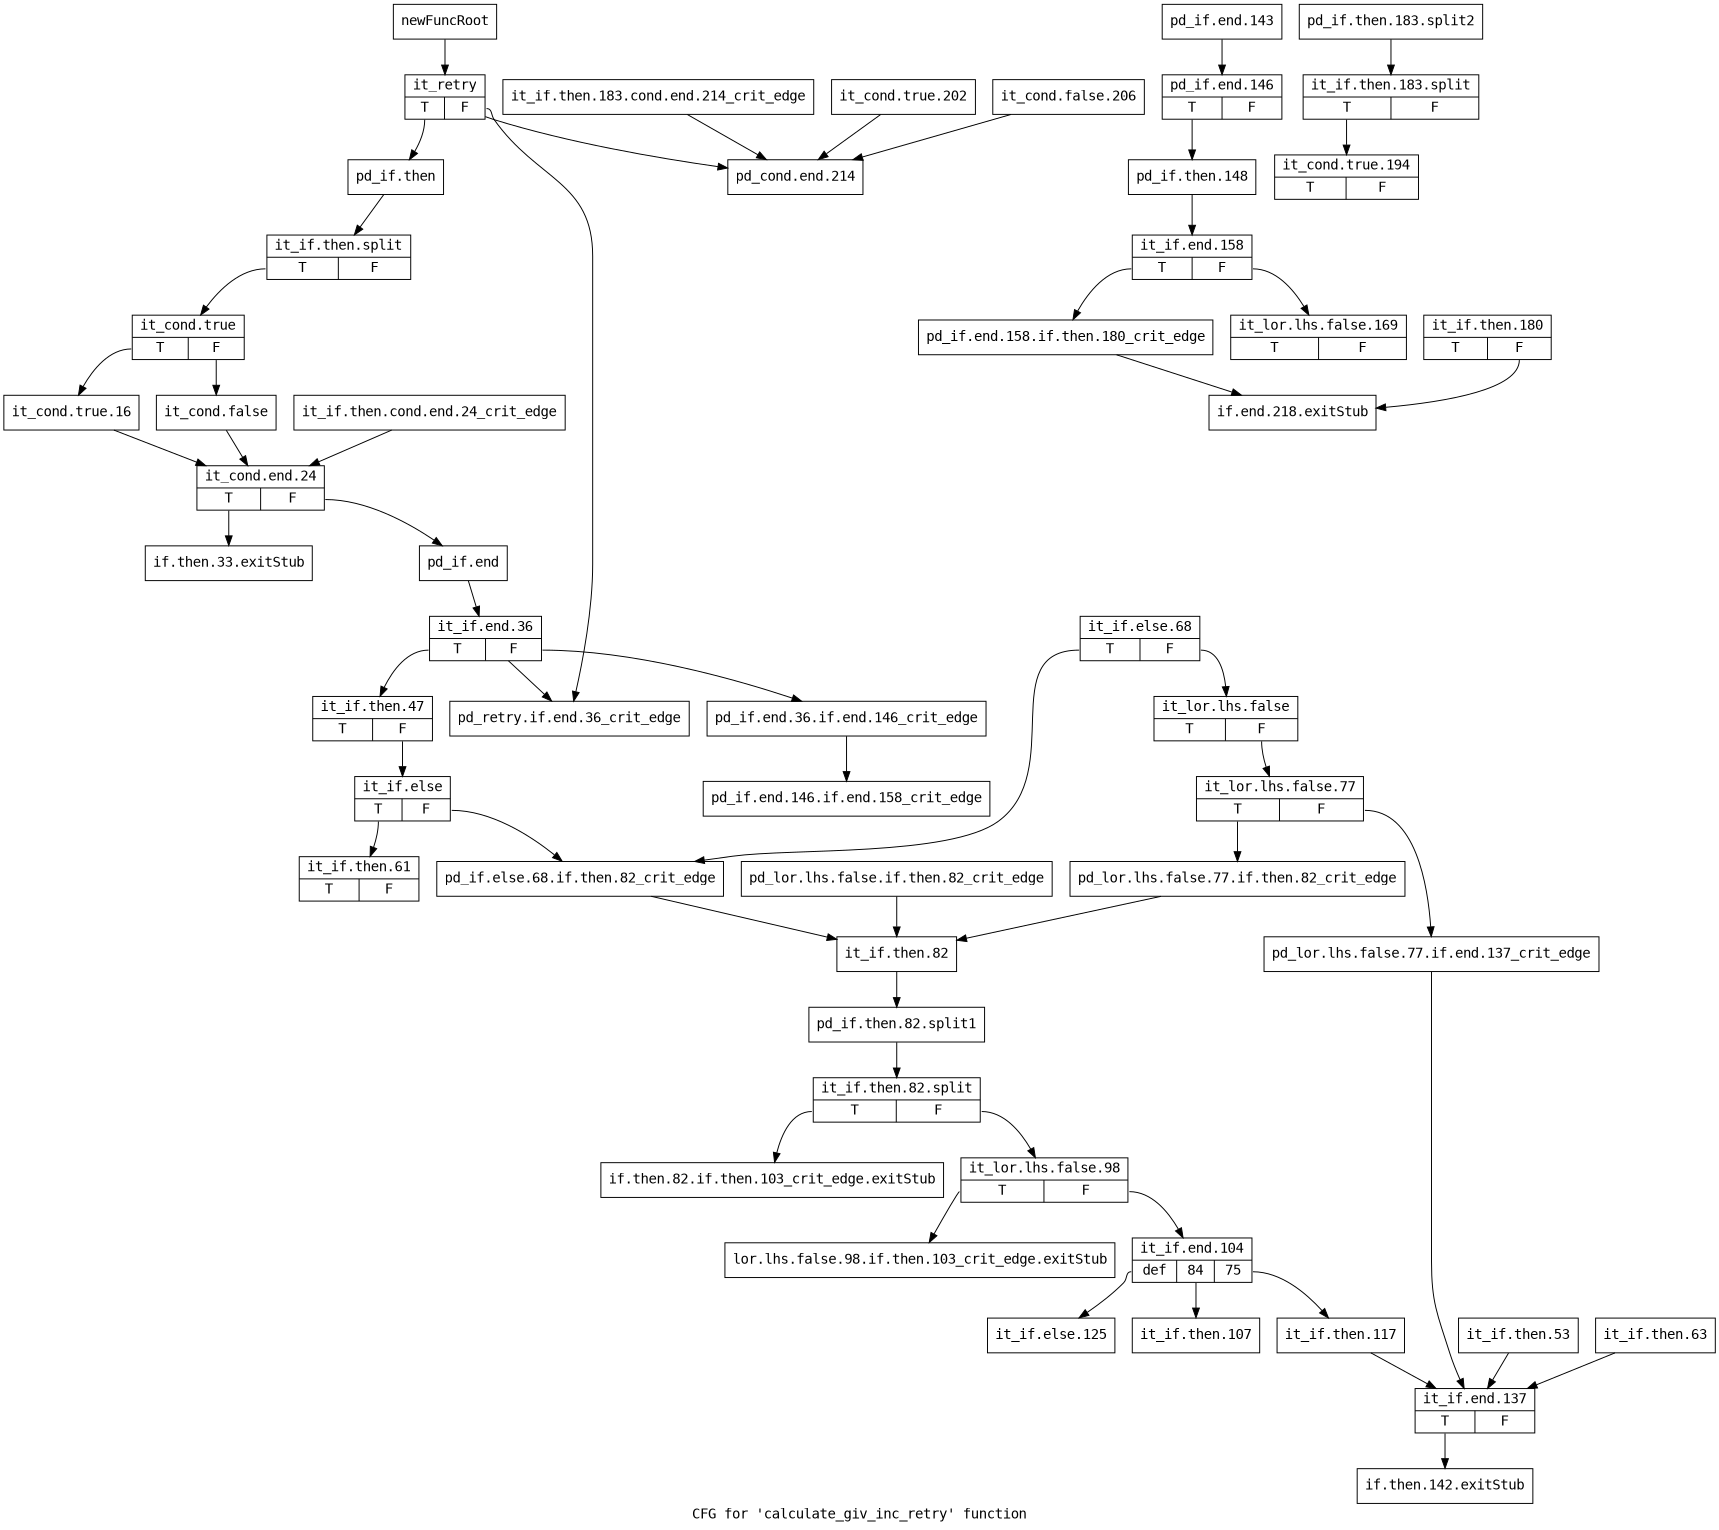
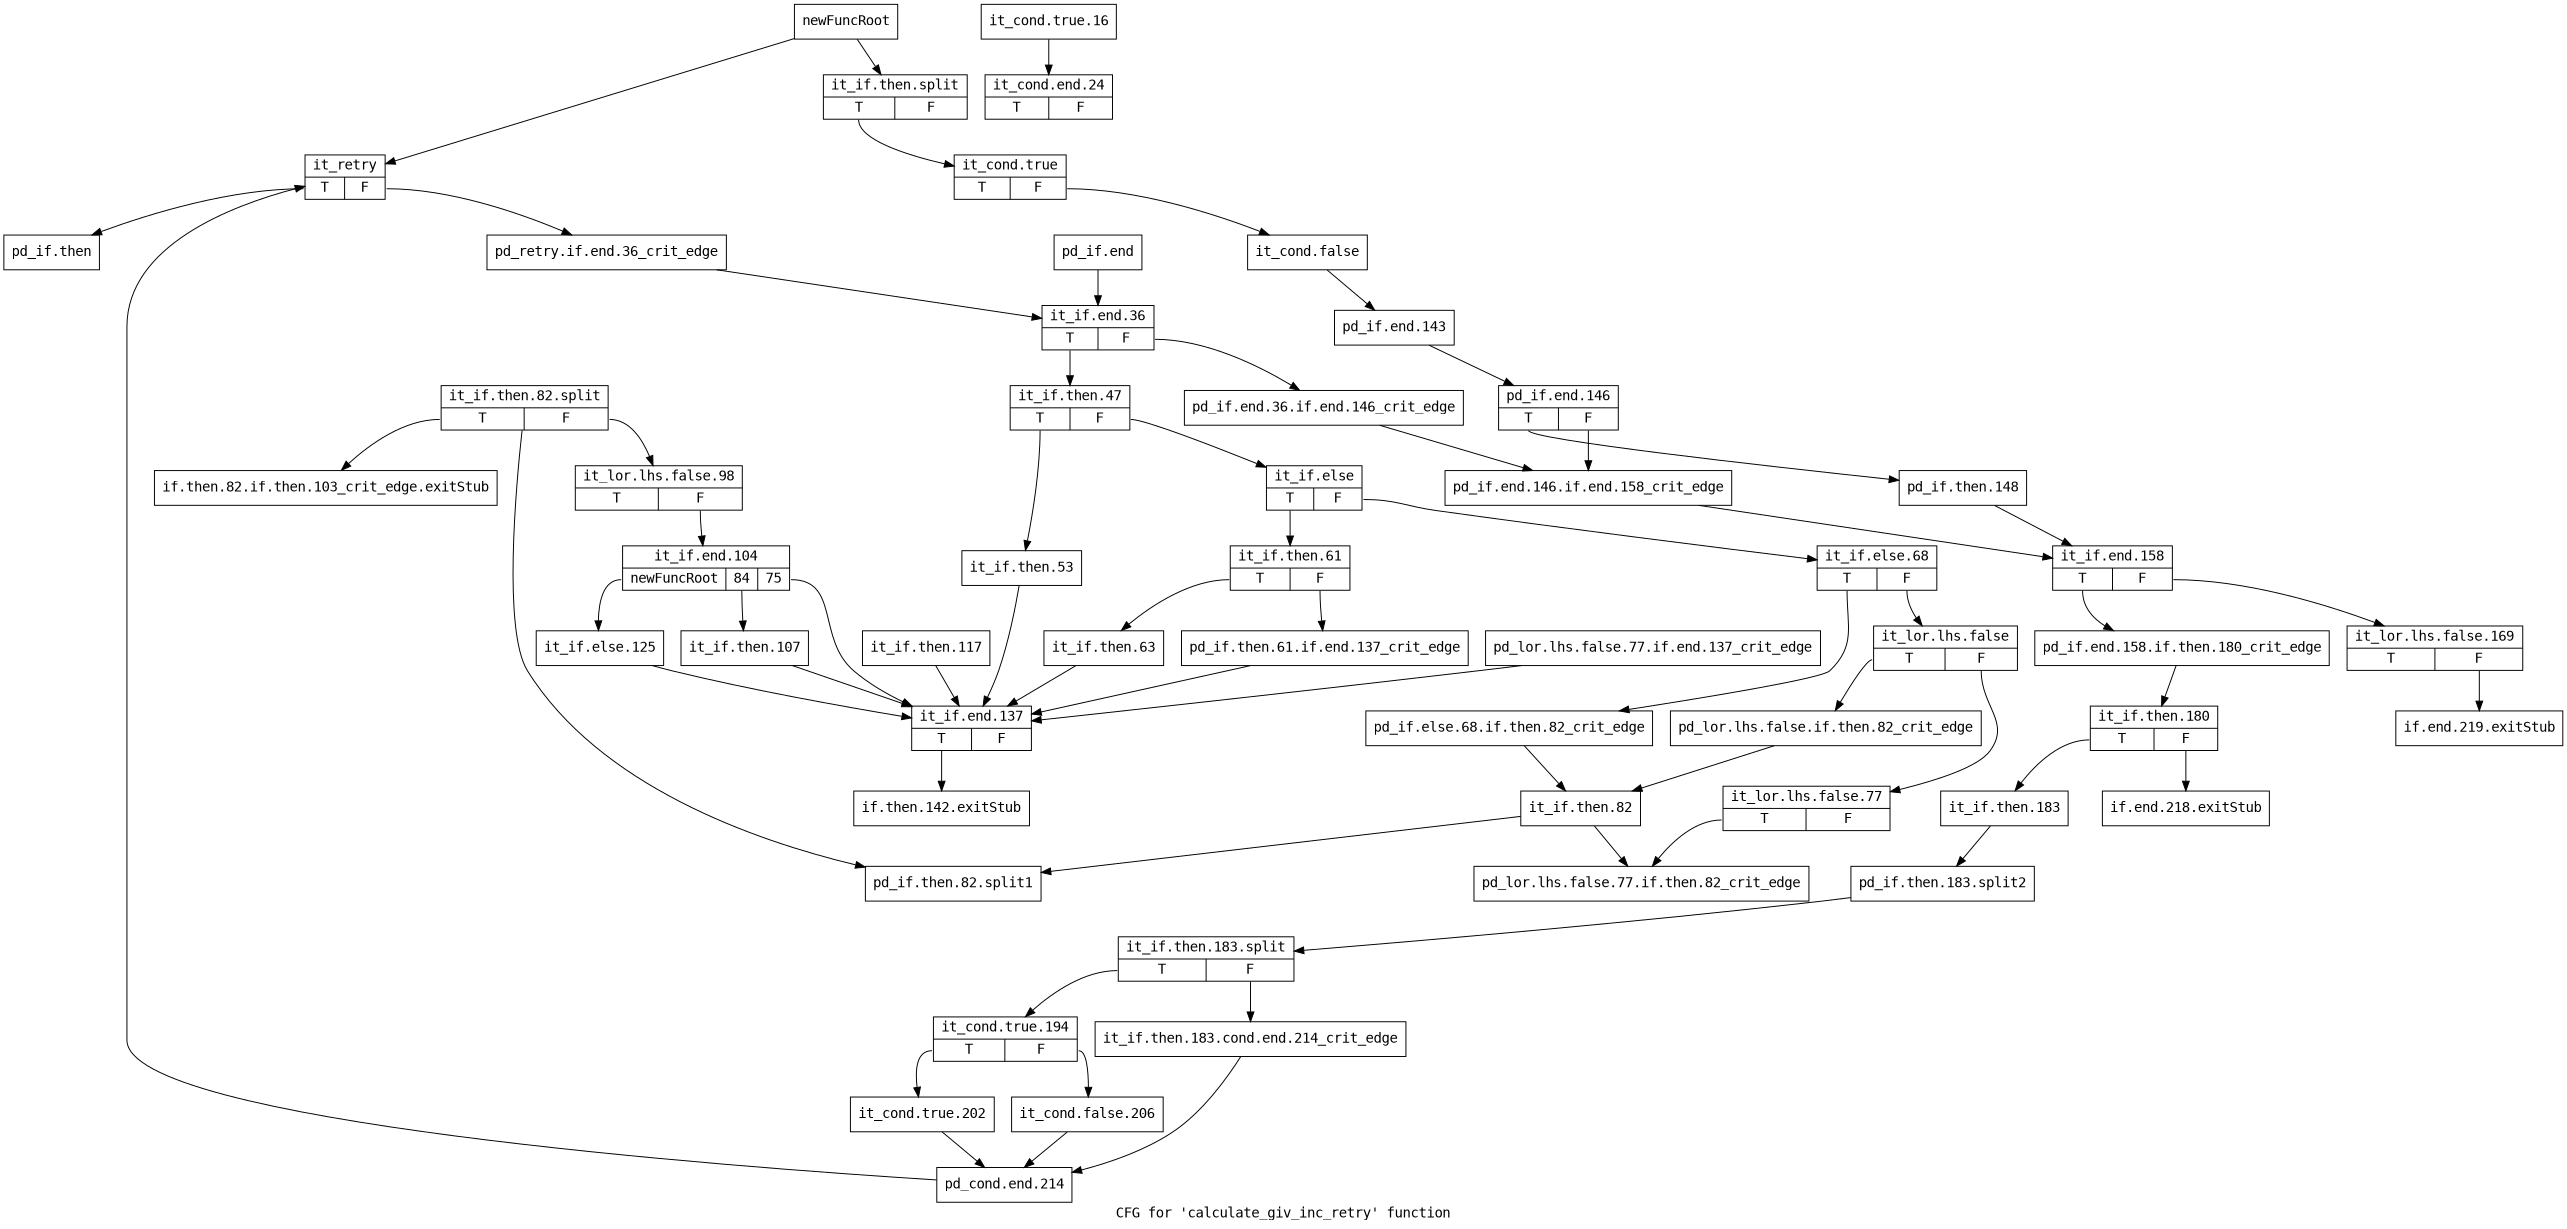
edge "it_retry" -> "pd_cond.end.214": reversed
edge "pd_if.then" -> "it_if.then.split": now "newFuncRoot" -> "it_if.then.split"
edge "it_cond.true" -> "it_cond.true.16": removed
edge "pd_if.end.158.if.then.180_crit_edge" -> "if.end.218.exitStub": now "pd_if.end.158.if.then.180_crit_edge" -> "it_if.then.180"
node "it_if.then.cond.end.24_crit_edge": removed
edge "it_cond.false" -> "it_cond.end.24": now "it_cond.false" -> "pd_if.end.143"
edge "pd_if.end.146" -> "pd_if.end.146.if.end.158_crit_edge": added
edge "it_if.then.47" -> "it_if.then.53": added
edge "it_cond.end.24" -> "pd_if.end": removed
edge "pd_if.end.146.if.end.158_crit_edge" -> "it_if.end.158": added
node "if.then.33.exitStub": removed
edge "it_if.then.61" -> "it_if.then.63": added
node "pd_if.then.61.if.end.137_crit_edge": added
edge "it_if.end.36" -> "pd_retry.if.end.36_crit_edge": reversed
edge "it_lor.lhs.false" -> "pd_lor.lhs.false.if.then.82_crit_edge": added
edge "it_if.then.107" -> "it_if.end.137": added
edge "it_if.else.125" -> "it_if.end.137": added
node "if.end.219.exitStub": added
node "it_if.then.183": added
edge "it_if.else" -> "pd_if.else.68.if.then.82_crit_edge": now "it_if.else" -> "it_if.else.68"
edge "it_lor.lhs.false.77" -> "pd_lor.lhs.false.77.if.end.137_crit_edge": removed
edge "pd_lor.lhs.false.77.if.then.82_crit_edge" -> "it_if.then.82": reversed
edge "it_if.then.183.split" -> "it_if.then.183.cond.end.214_crit_edge": added
edge "pd_if.then.82.split1" -> "it_if.then.82.split": reversed
edge "it_cond.true.194" -> "it_cond.true.202": added
edge "it_cond.true.194" -> "it_cond.false.206": added
node "lor.lhs.false.98.if.then.103_crit_edge.exitStub": removed
node "it_if.end.104": text "def" -> "newFuncRoot"
edge "it_if.end.104" -> "it_if.then.117": now "it_if.end.104" -> "it_if.end.137"
